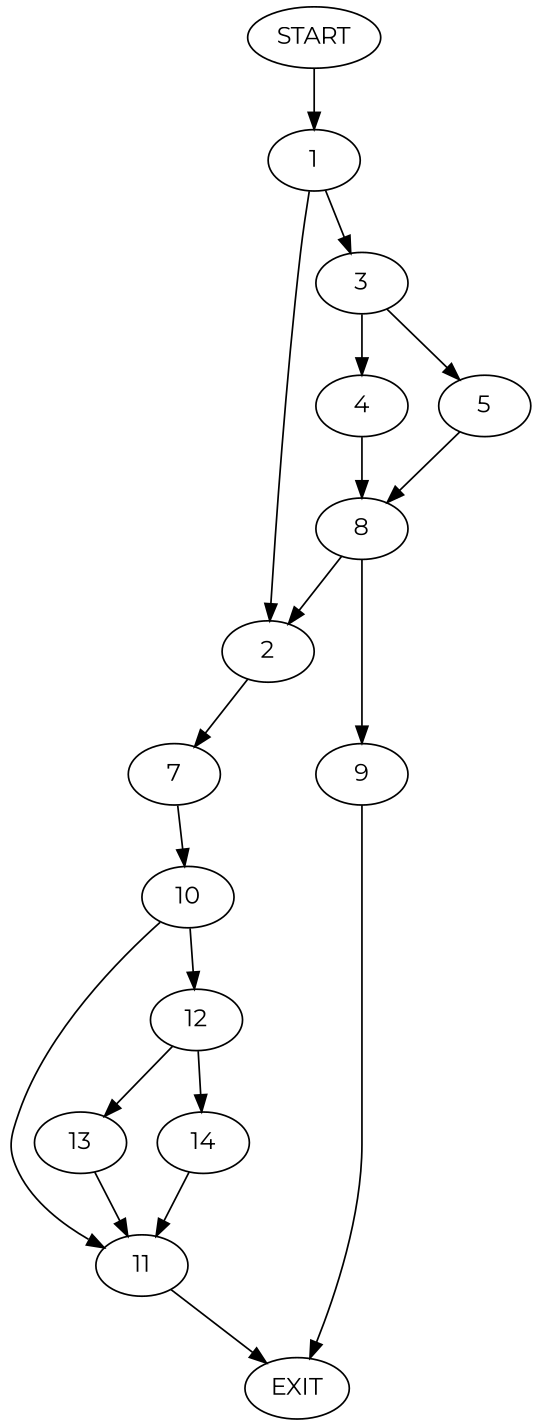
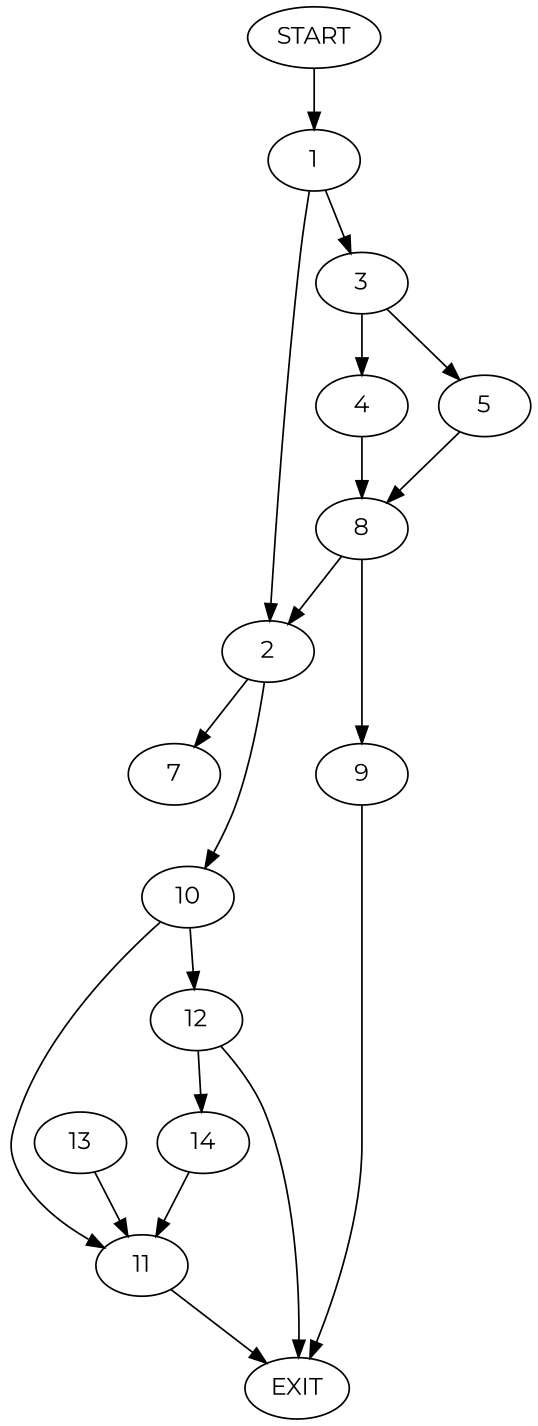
edge "7" -> "10": now "2" -> "10"
edge "12" -> "13": now "12" -> "EXIT"
